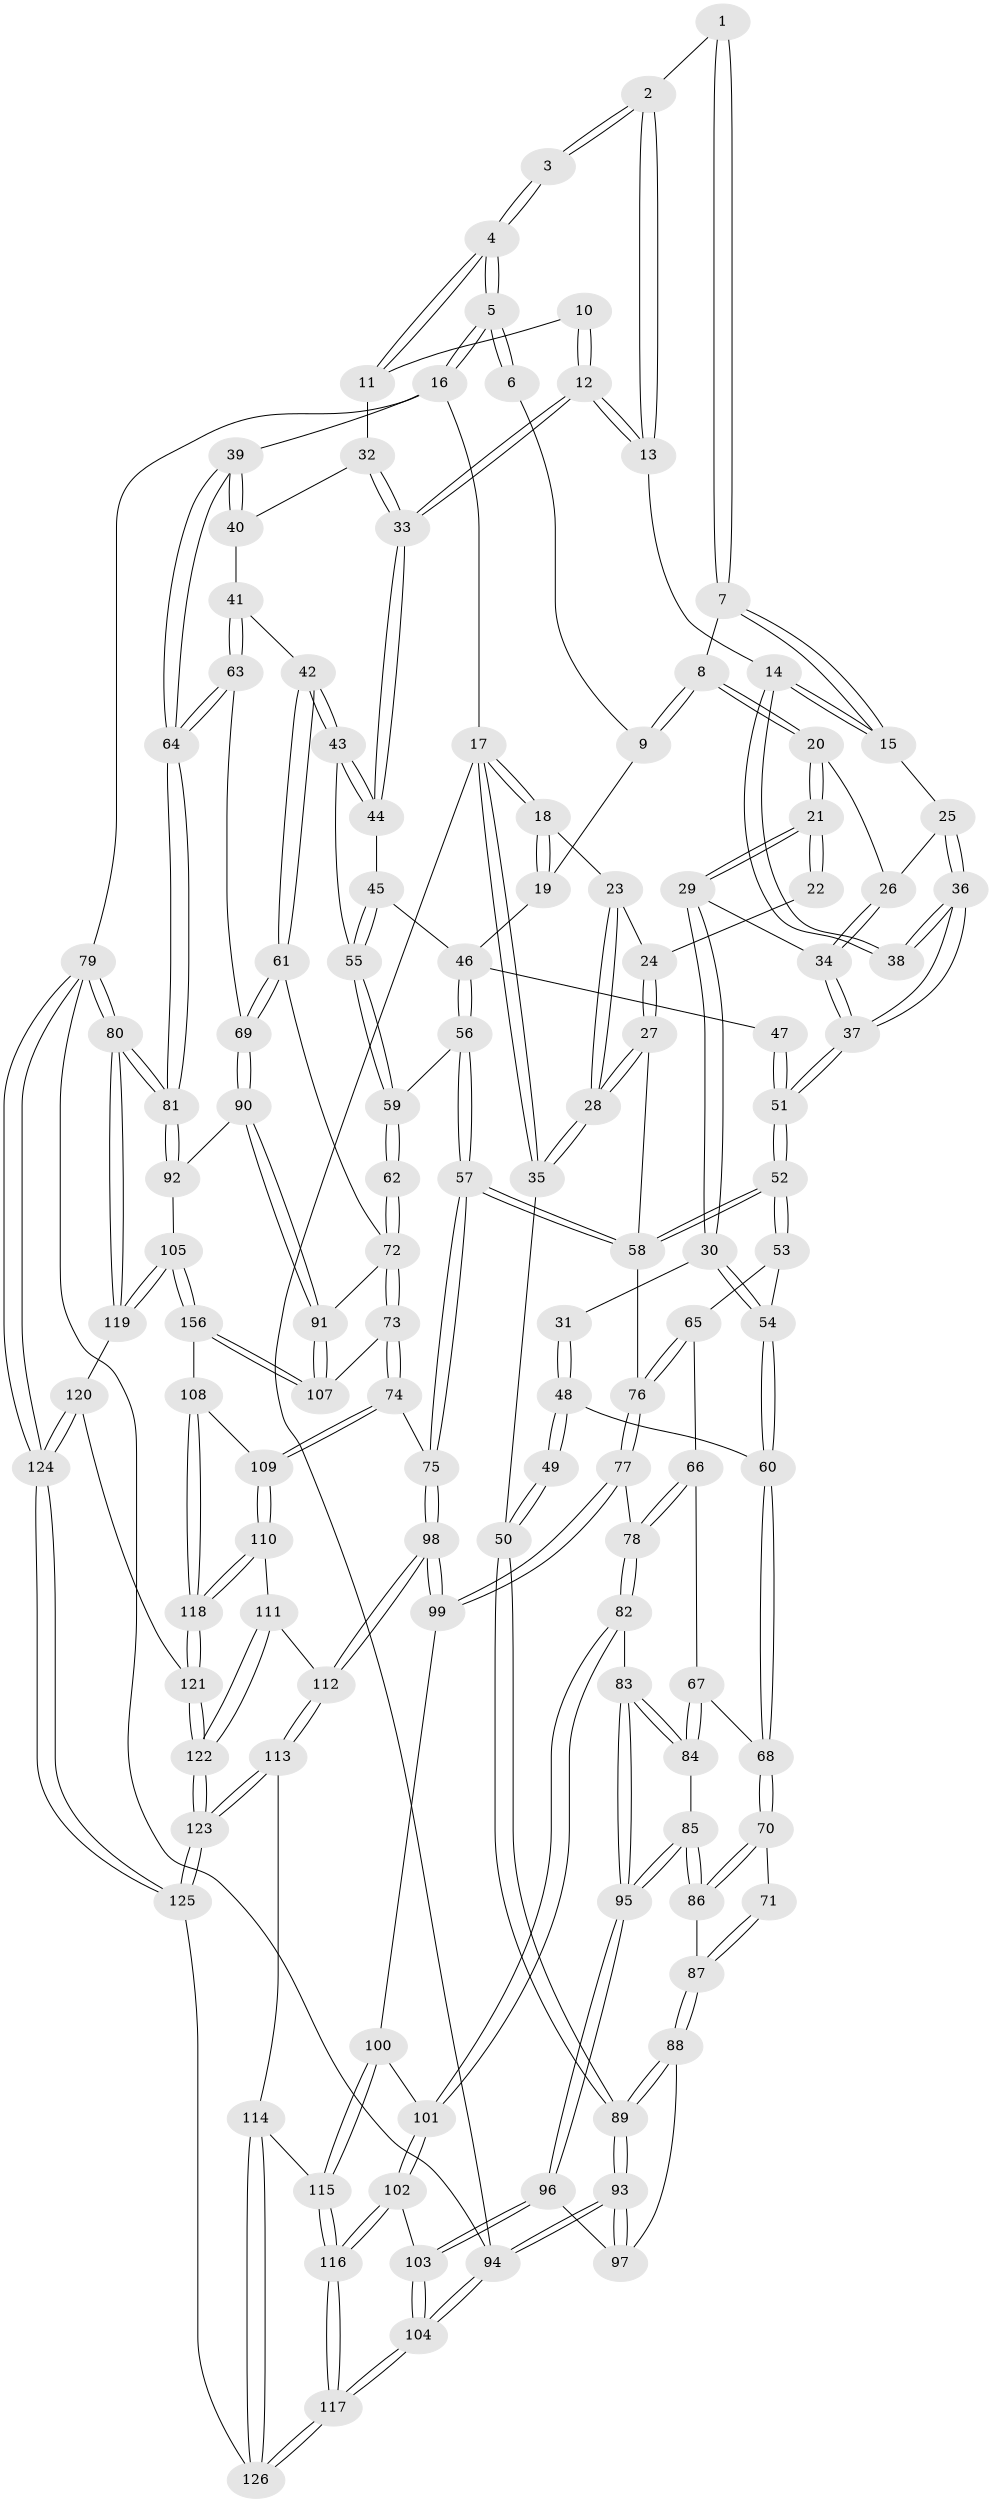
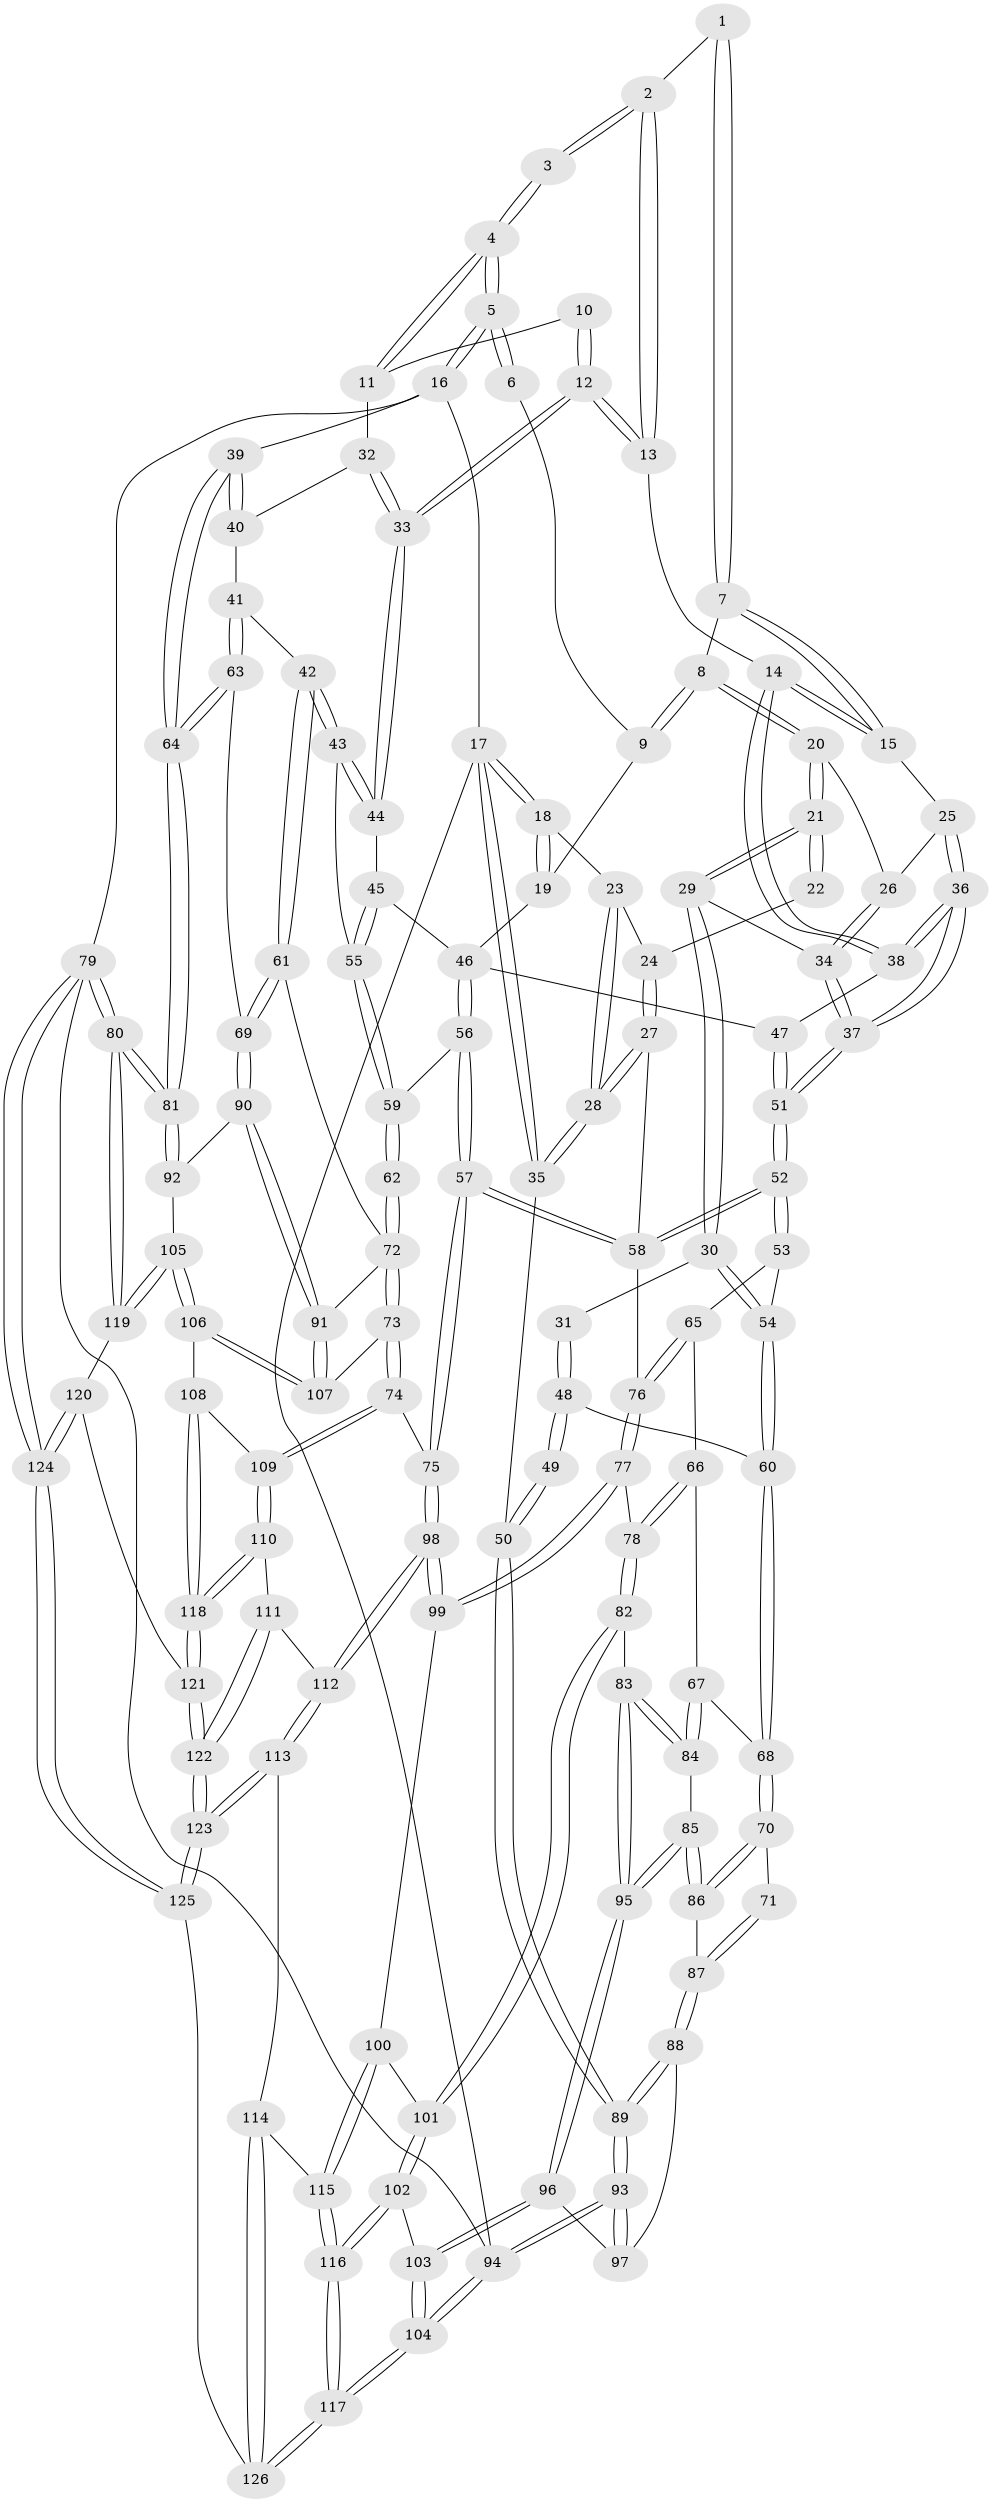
edge "38" -- "47": added
node "156": label "156" -> "106"
